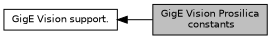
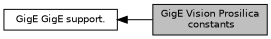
node "GigE Vision support.": label "GigE Vision support." -> "GigE GigE support."
